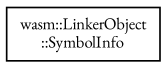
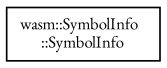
node "wasm::LinkerObject ::SymbolInfo": label "wasm::LinkerObject ::SymbolInfo" -> "wasm::SymbolInfo ::SymbolInfo"
